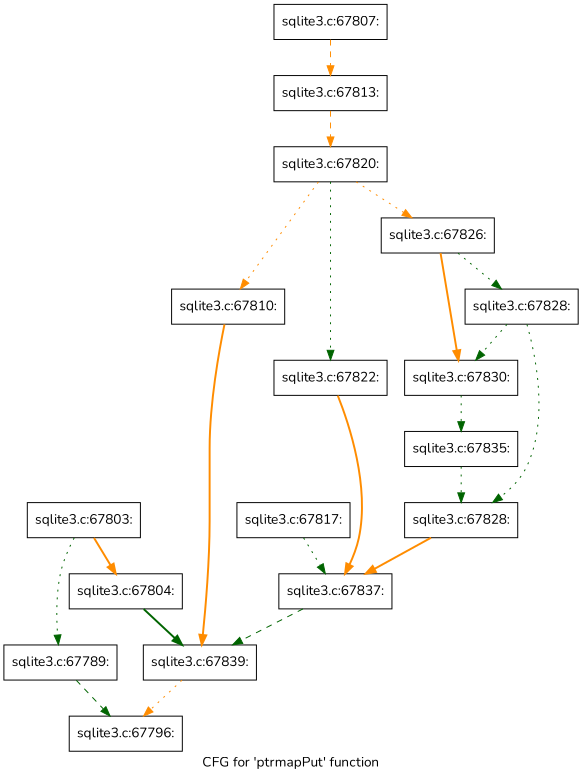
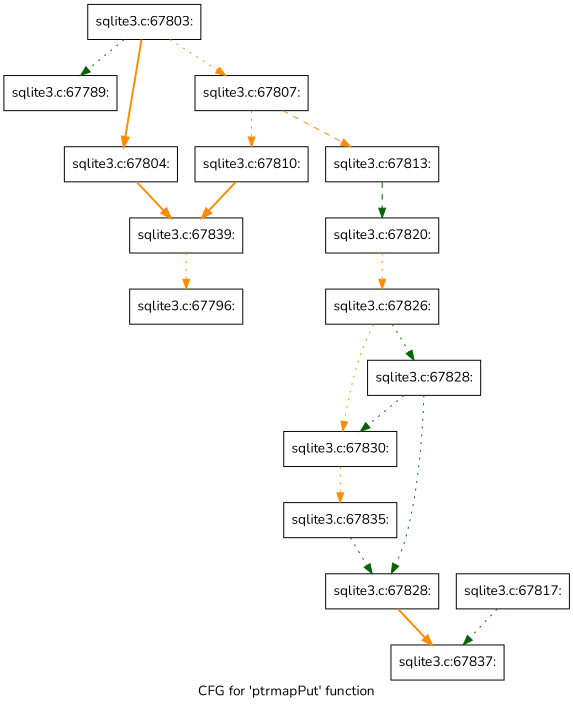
edge "sqlite3.c:67803:" -> "sqlite3.c:67807:": added
edge "sqlite3.c:67813:" -> "sqlite3.c:67820:": color darkorange -> darkgreen
edge "sqlite3.c:67820:" -> "sqlite3.c:67810:": now "sqlite3.c:67807:" -> "sqlite3.c:67810:"
edge "sqlite3.c:67826:" -> "sqlite3.c:67830:": style bold -> dotted
node "sqlite3.c:67822:": removed
edge "sqlite3.c:67830:" -> "sqlite3.c:67835:": color darkgreen -> darkorange
edge "sqlite3.c:67804:" -> "sqlite3.c:67839:": color darkgreen -> darkorange
edge "sqlite3.c:67837:" -> "sqlite3.c:67839:": removed
edge "sqlite3.c:67789:" -> "sqlite3.c:67796:": removed
